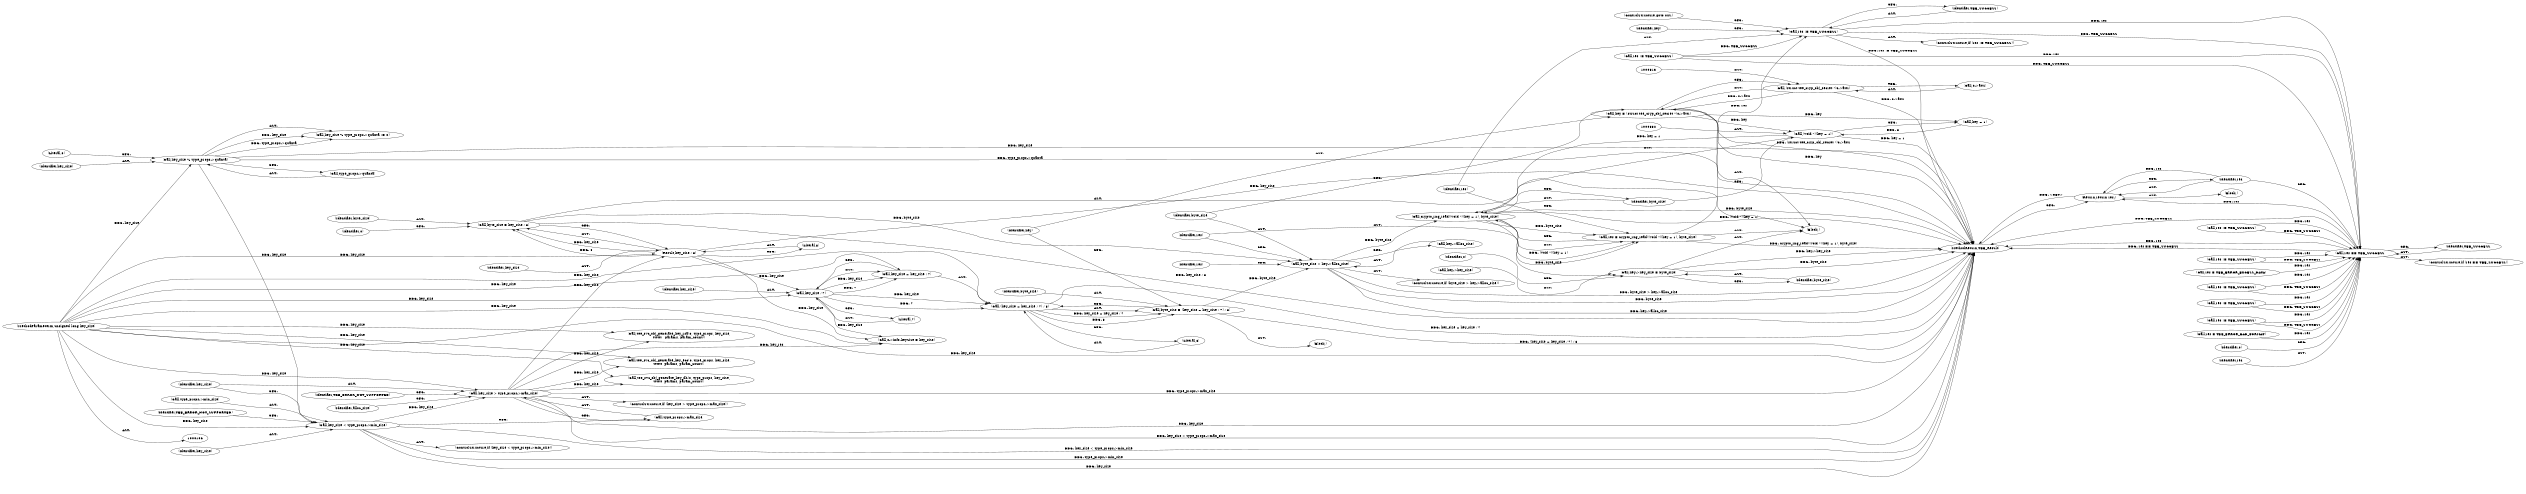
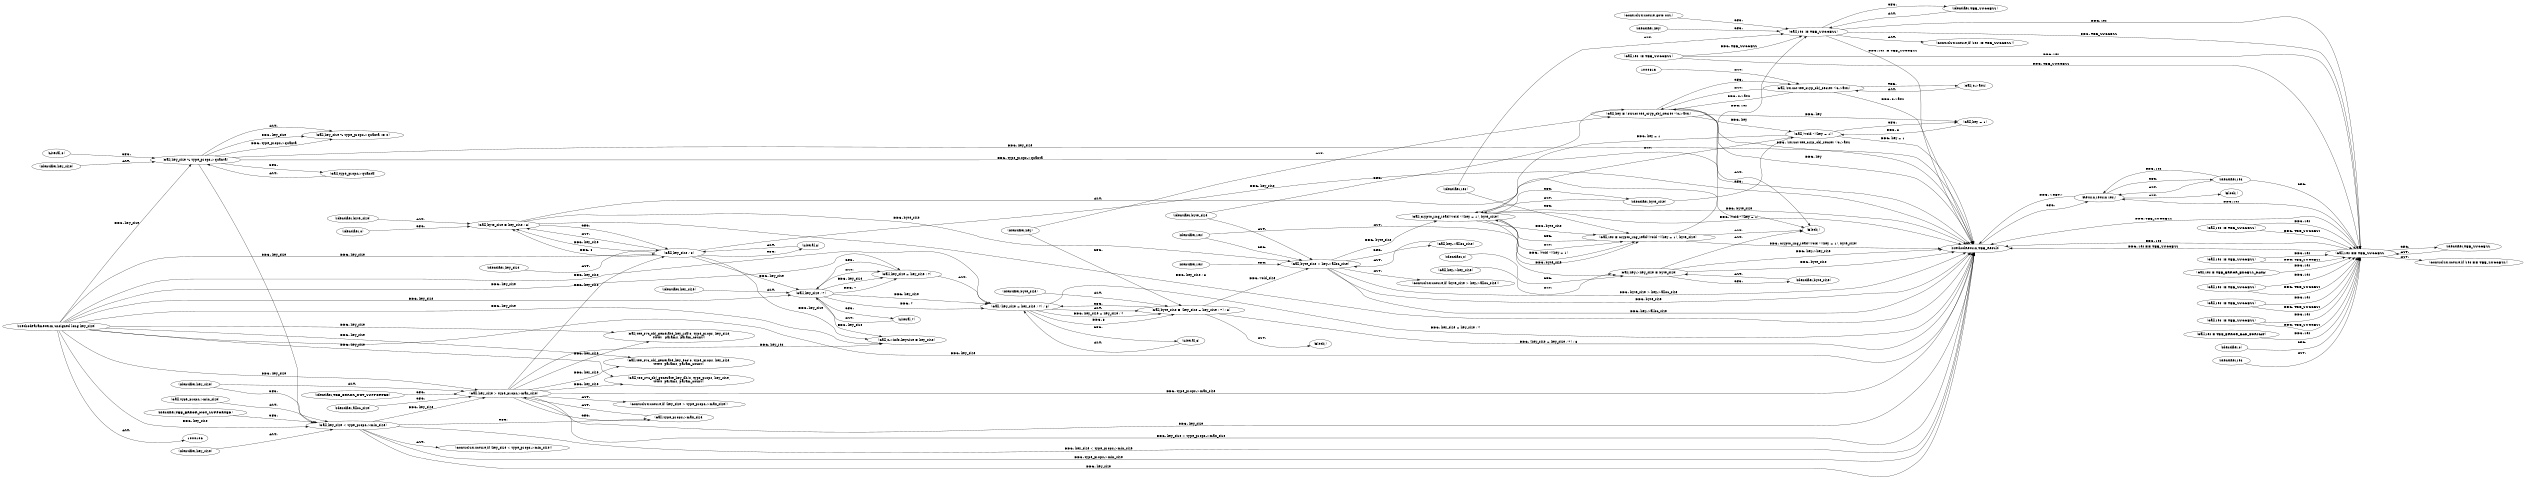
node "1000332": removed
node "(Result,key_size / 8)": label "(Result,key_size / 8)" -> "(Call,key_size / 8)"
edge "(Call,byte_size = (key_size + key_size / 7) / 8)" -> "(Call,byte_size > key->alloc_size)": label "DDG: byte_size" -> "DDG: void_size"
